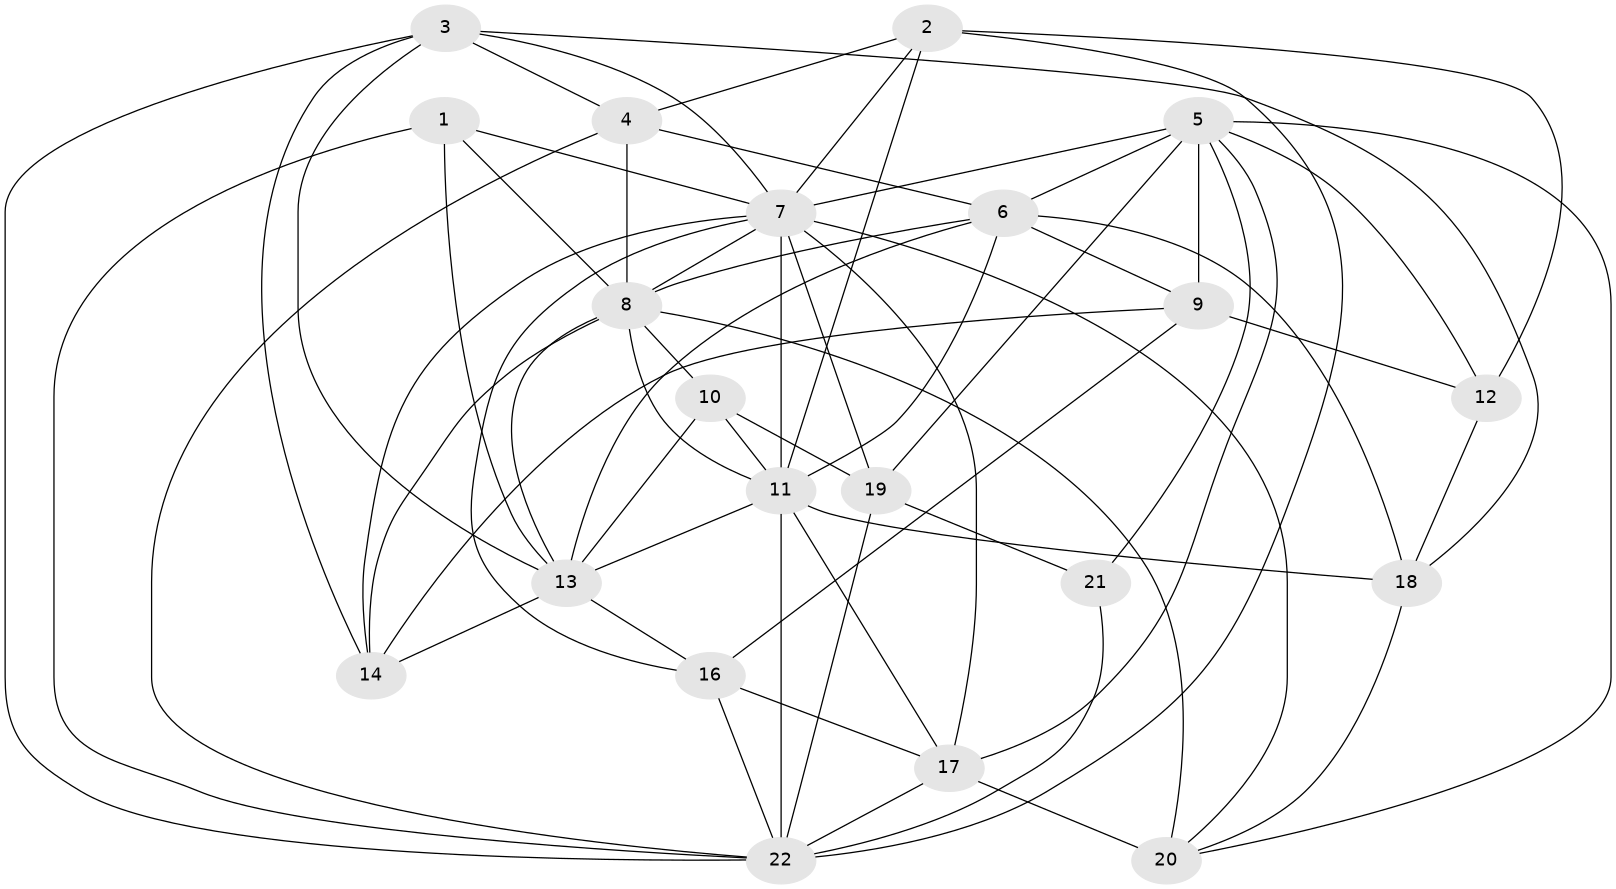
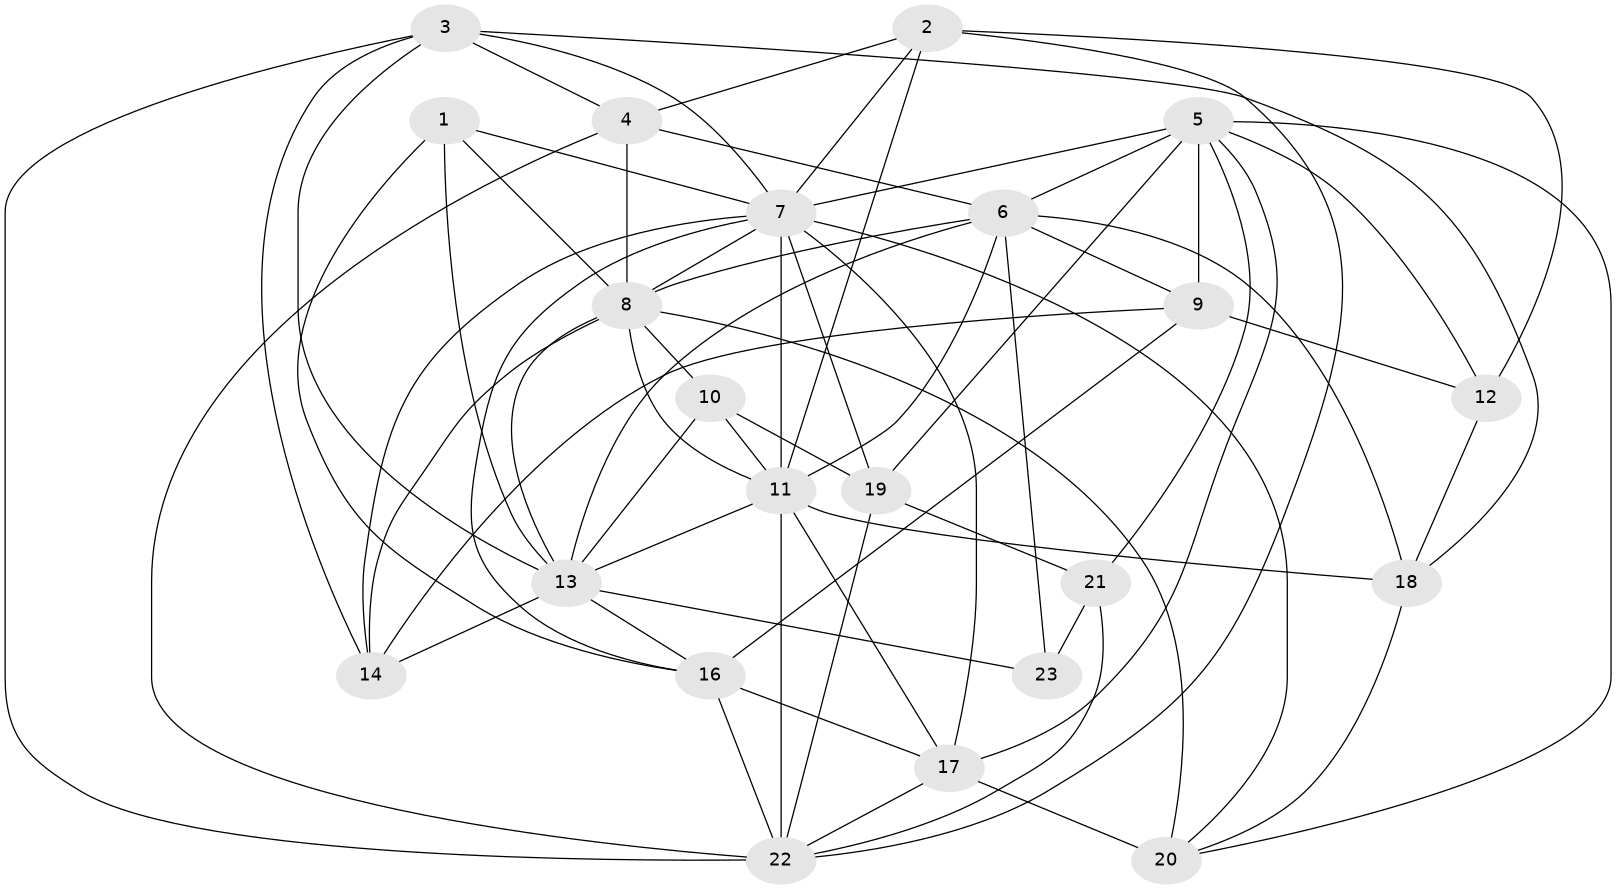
edge "1" -- "22": now "1" -- "16"
node "23": added
